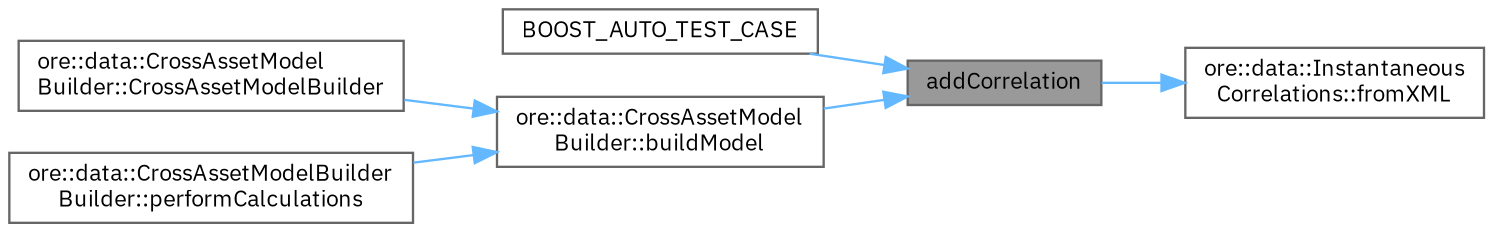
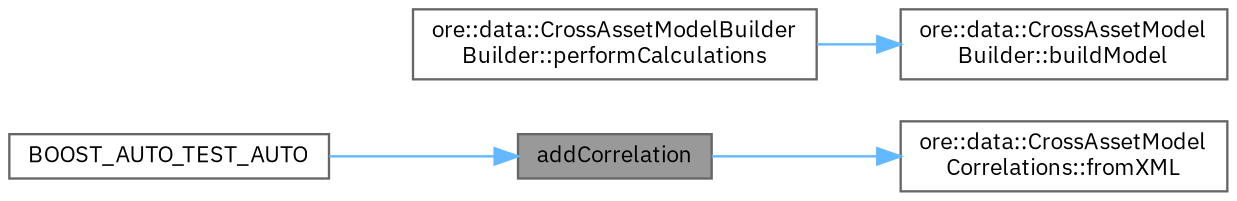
node "BOOST_AUTO_TEST_CASE": label "BOOST_AUTO_TEST_CASE" -> "BOOST_AUTO_TEST_AUTO"
node "ore::data::CrossAssetModel Builder::CrossAssetModelBuilder": removed
node "ore::data::Instantaneous Correlations::fromXML": label "ore::data::Instantaneous Correlations::fromXML" -> "ore::data::CrossAssetModel Correlations::fromXML"
edge "ore::data::CrossAssetModel Builder::buildModel" -> "addCorrelation": removed
